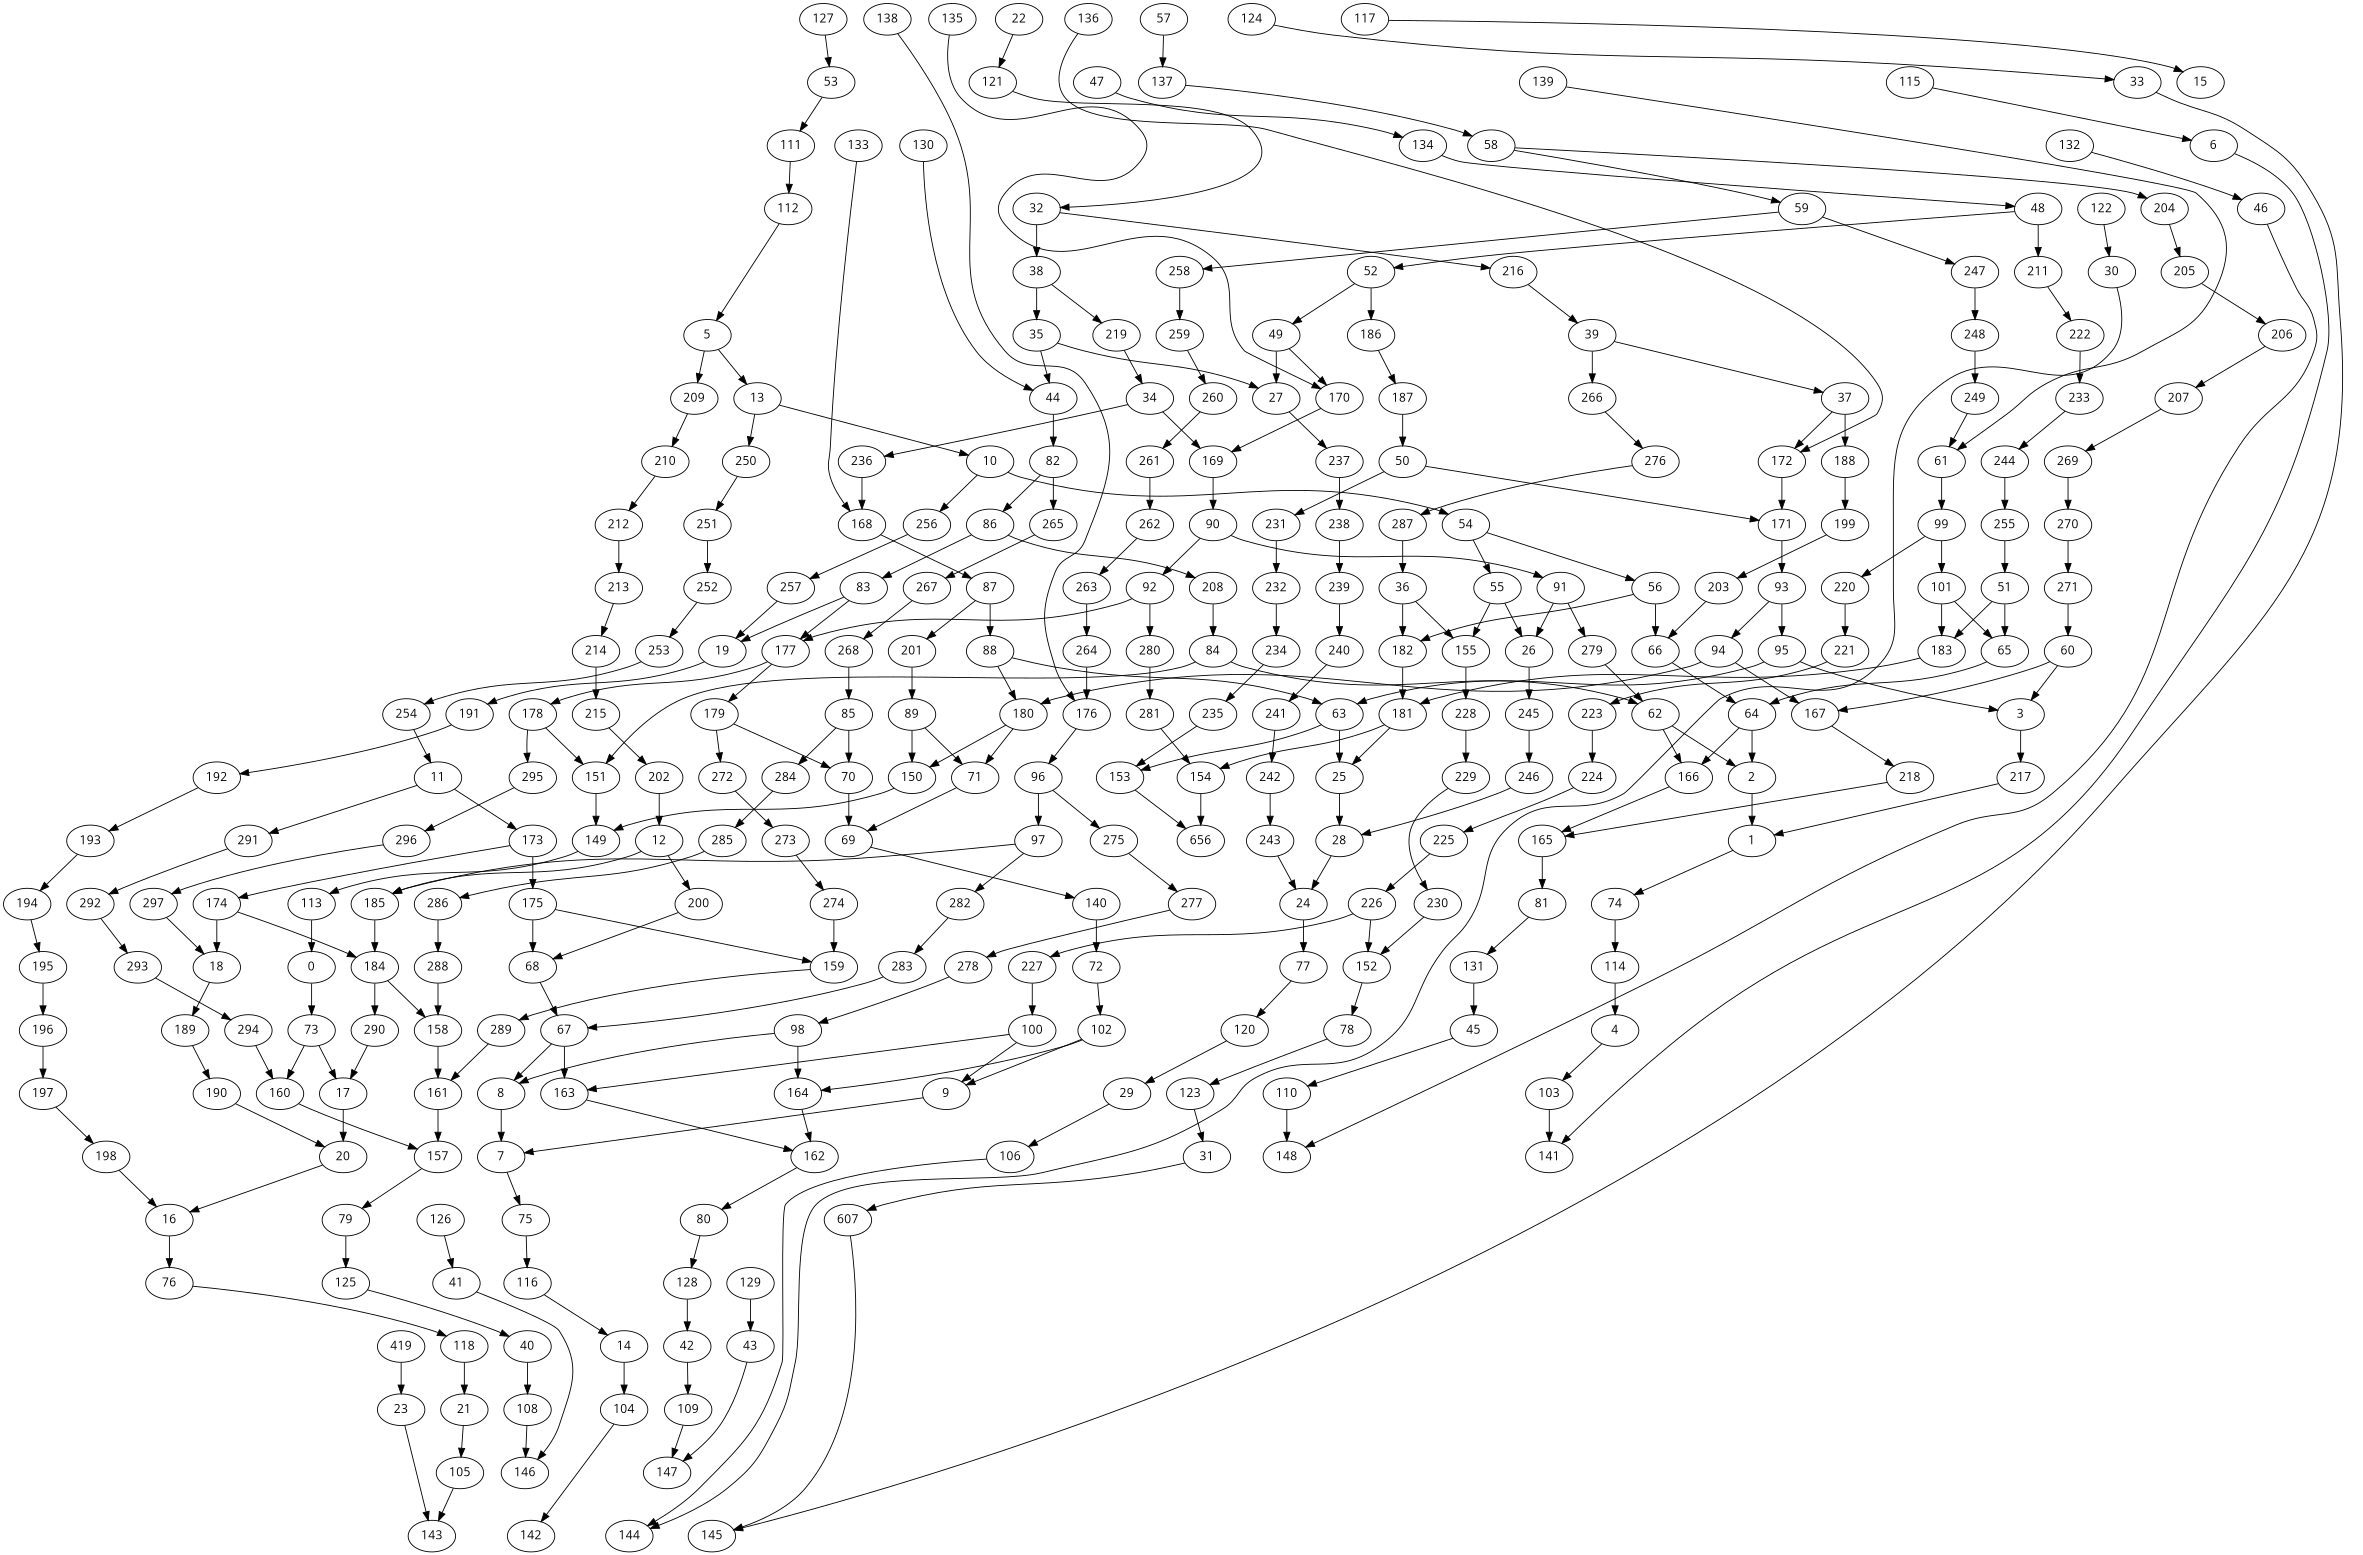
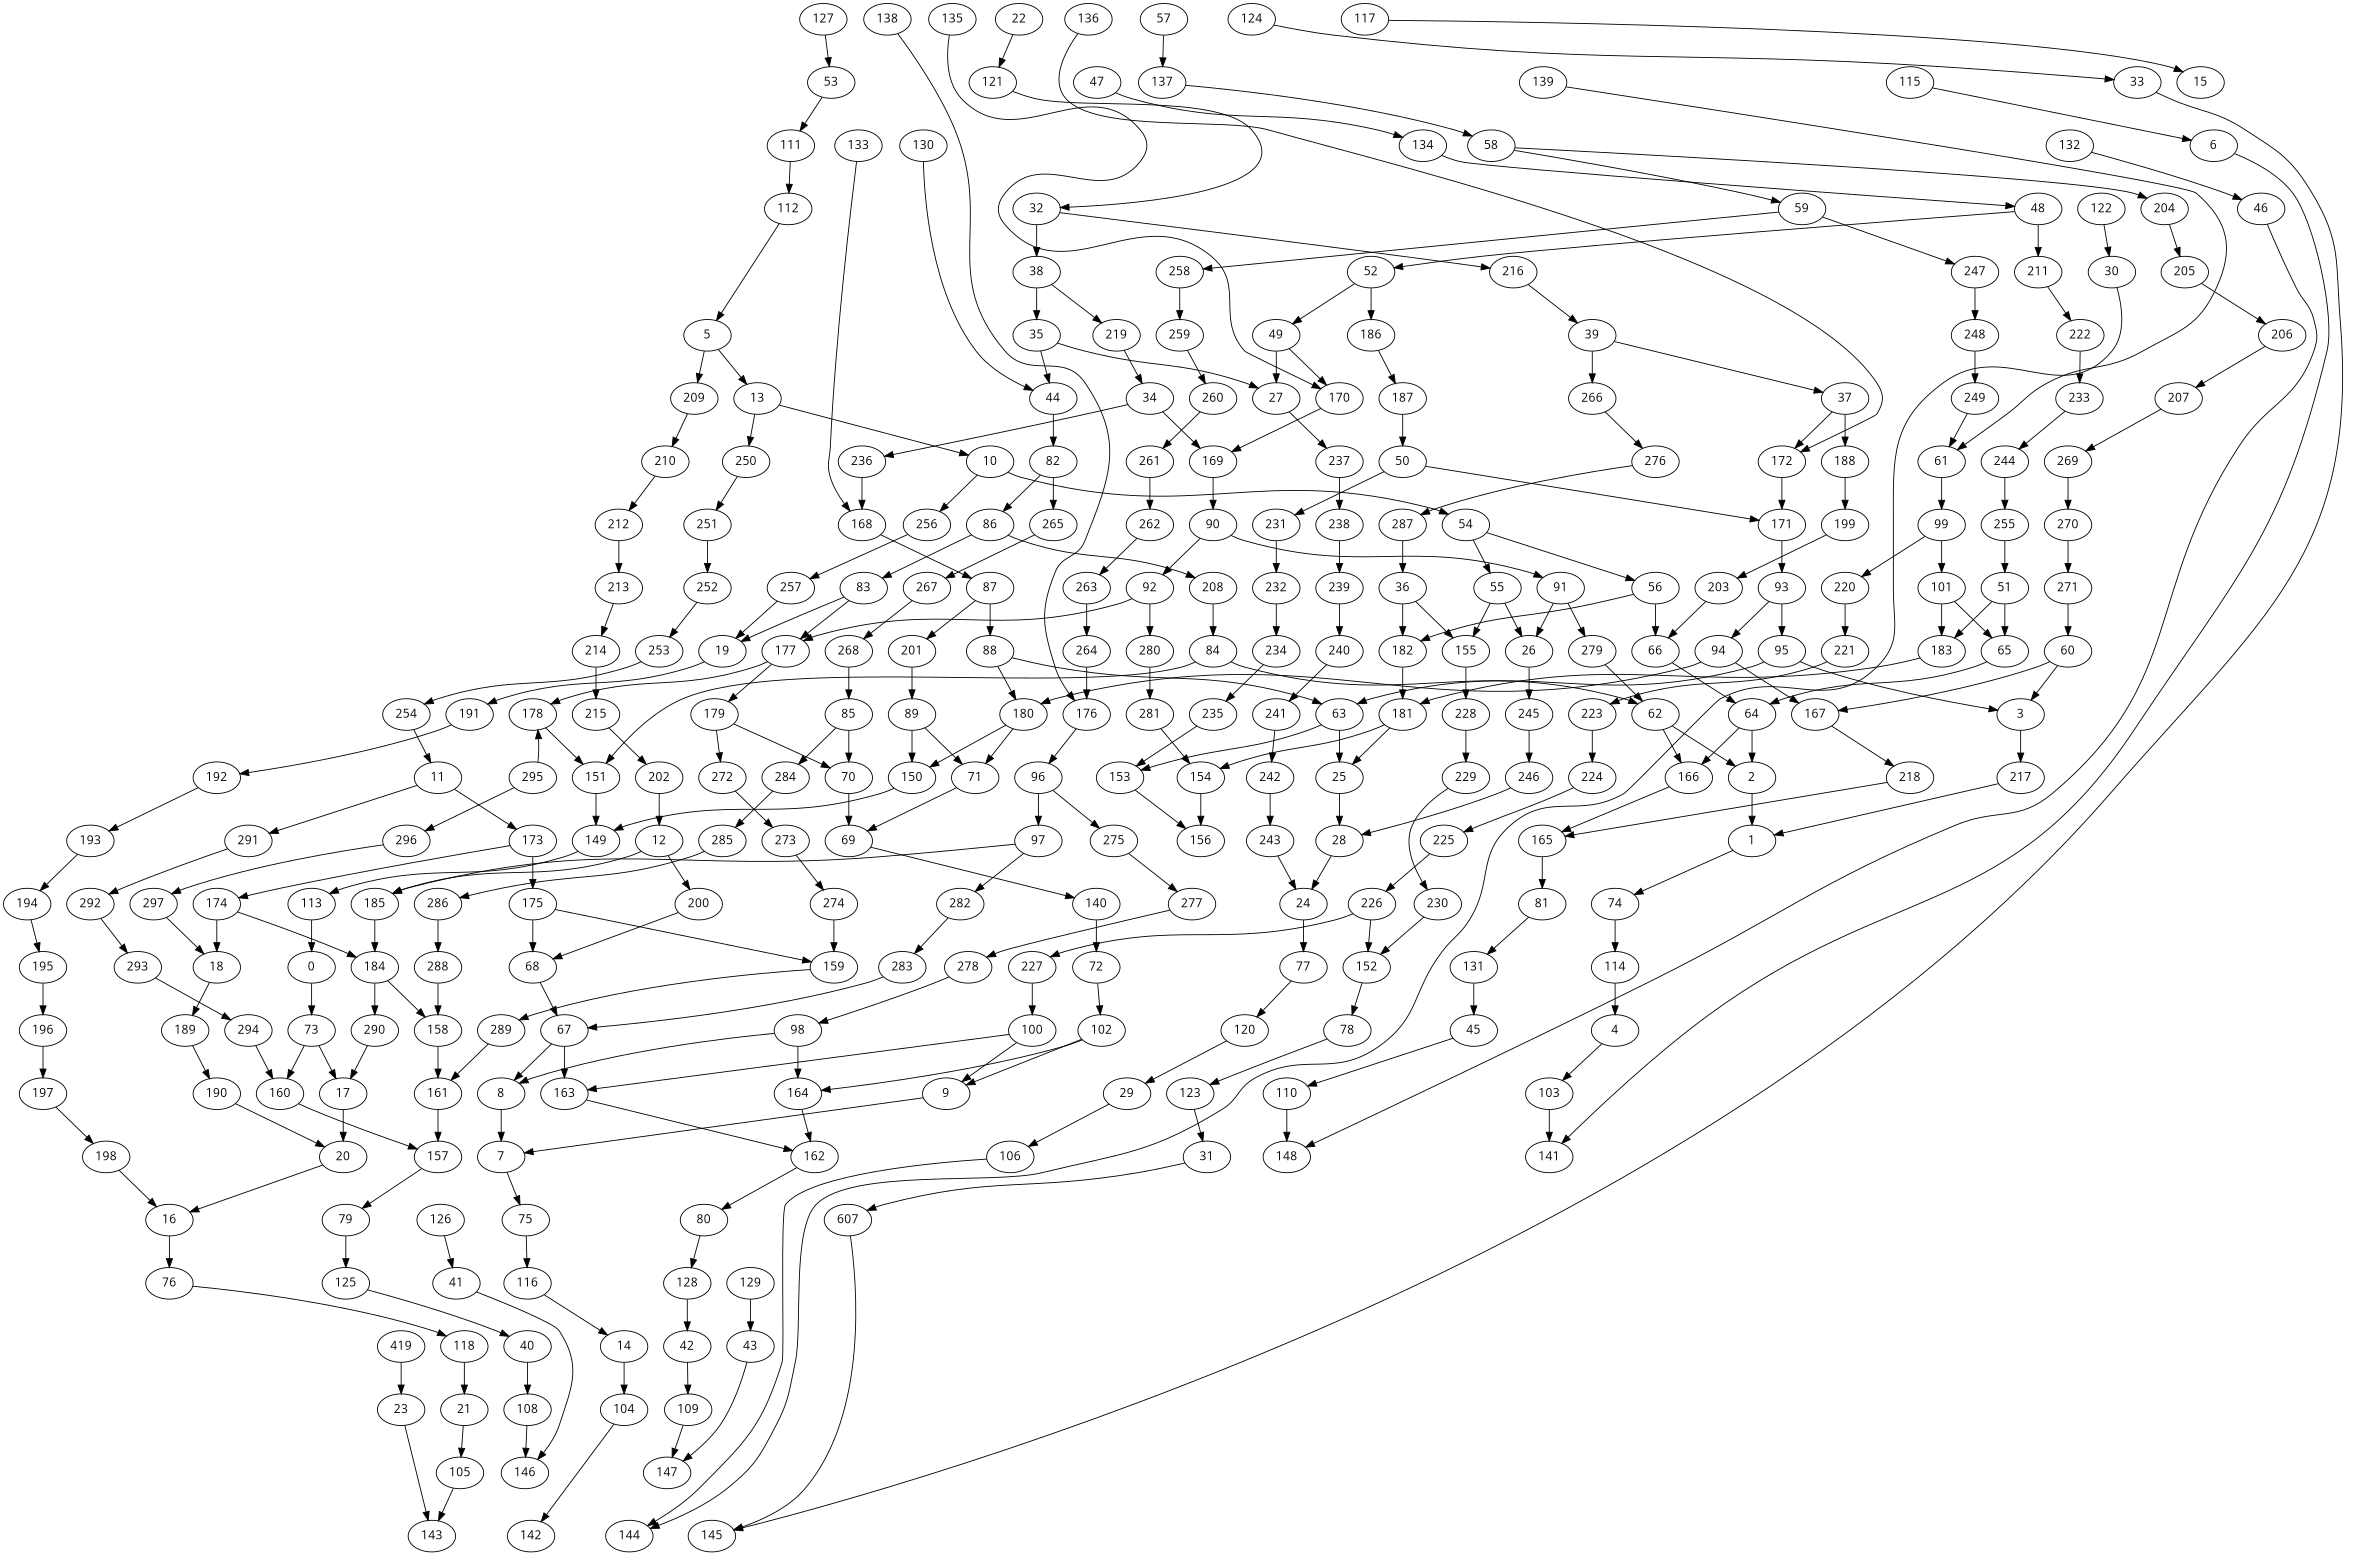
edge "178" -> "295": reversed
node "656": label "656" -> "156"
